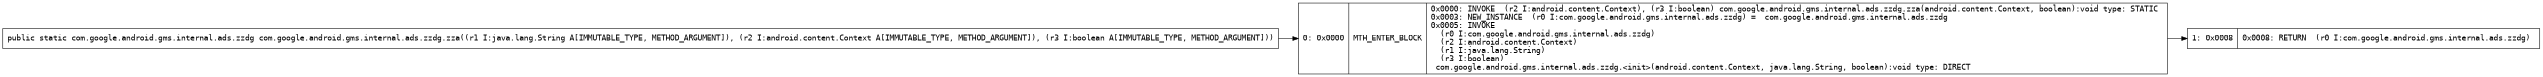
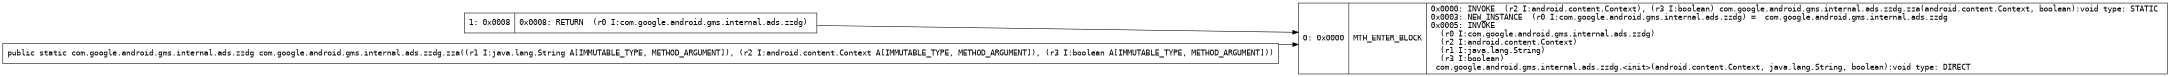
edge "0: 0x0000" -> "1: 0x0008": reversed
